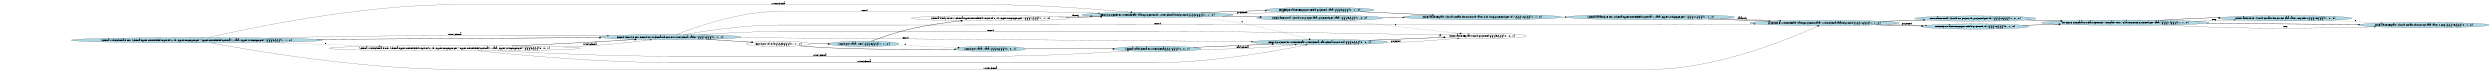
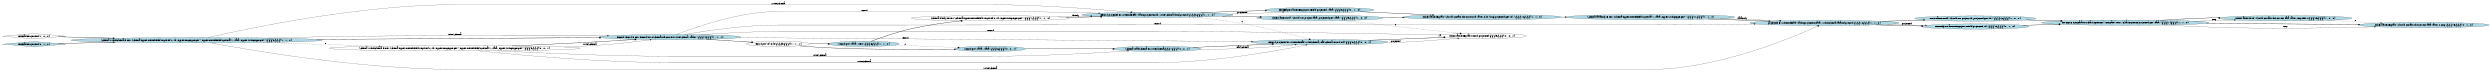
node "testBasicProjection['1', '0', '0']": added
node "testBasicProjection['0', '1', '0']": added
